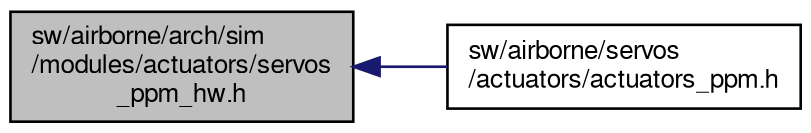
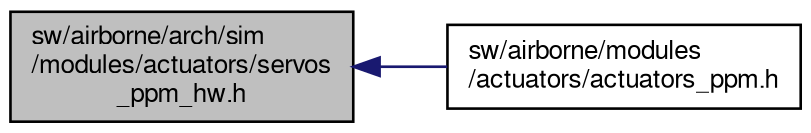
node "sw/airborne/servos /actuators/actuators_ppm.h": label "sw/airborne/servos /actuators/actuators_ppm.h" -> "sw/airborne/modules /actuators/actuators_ppm.h"
